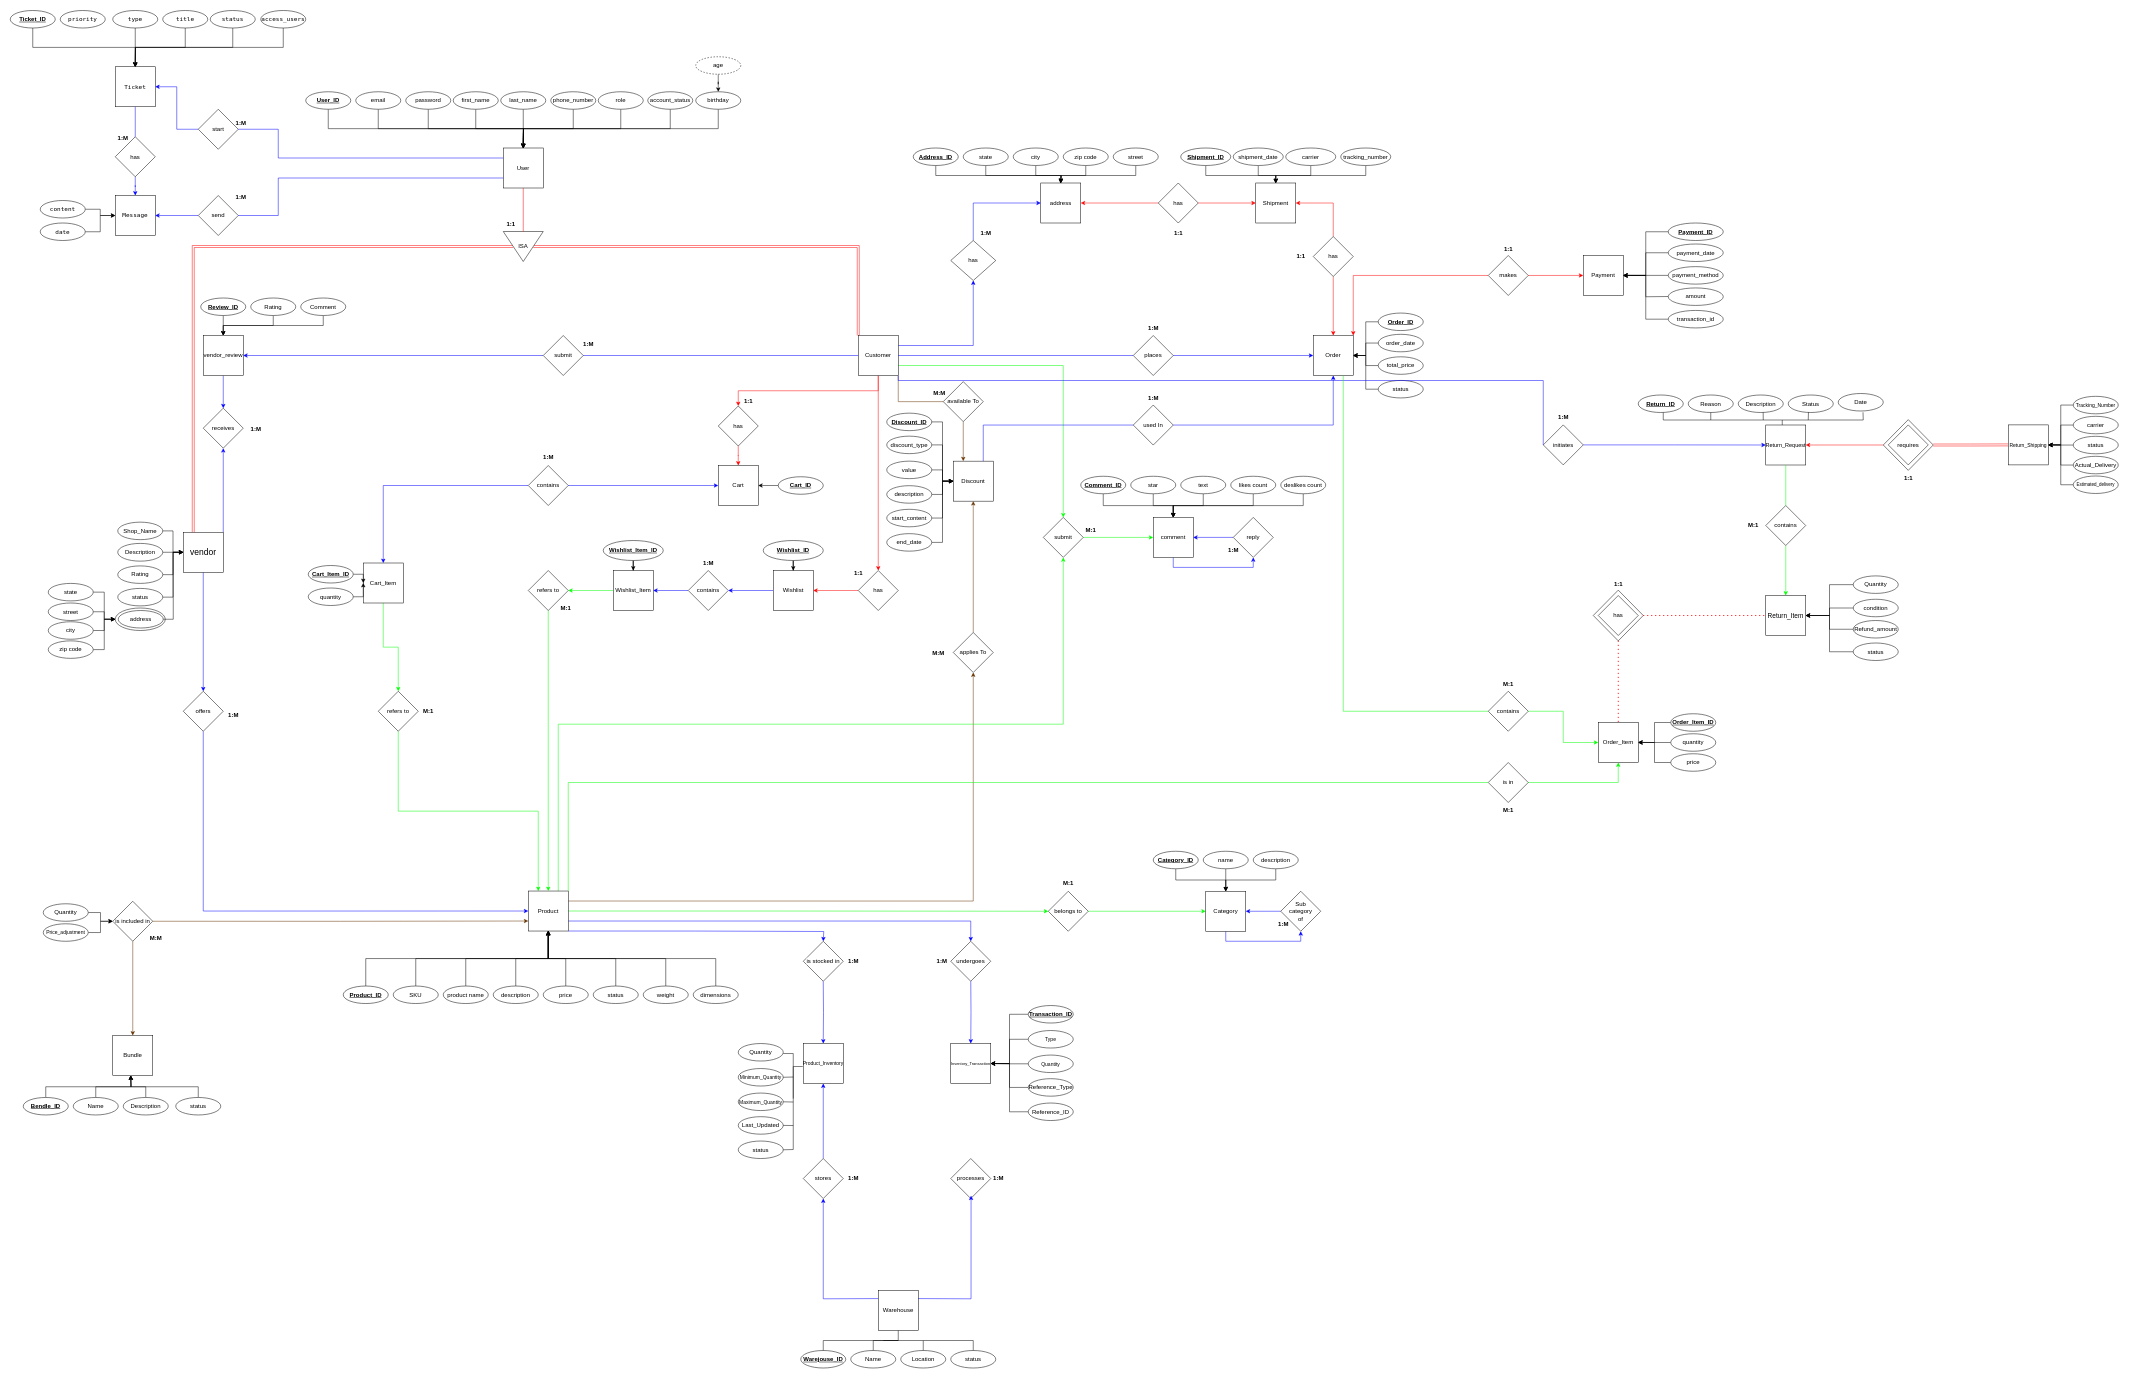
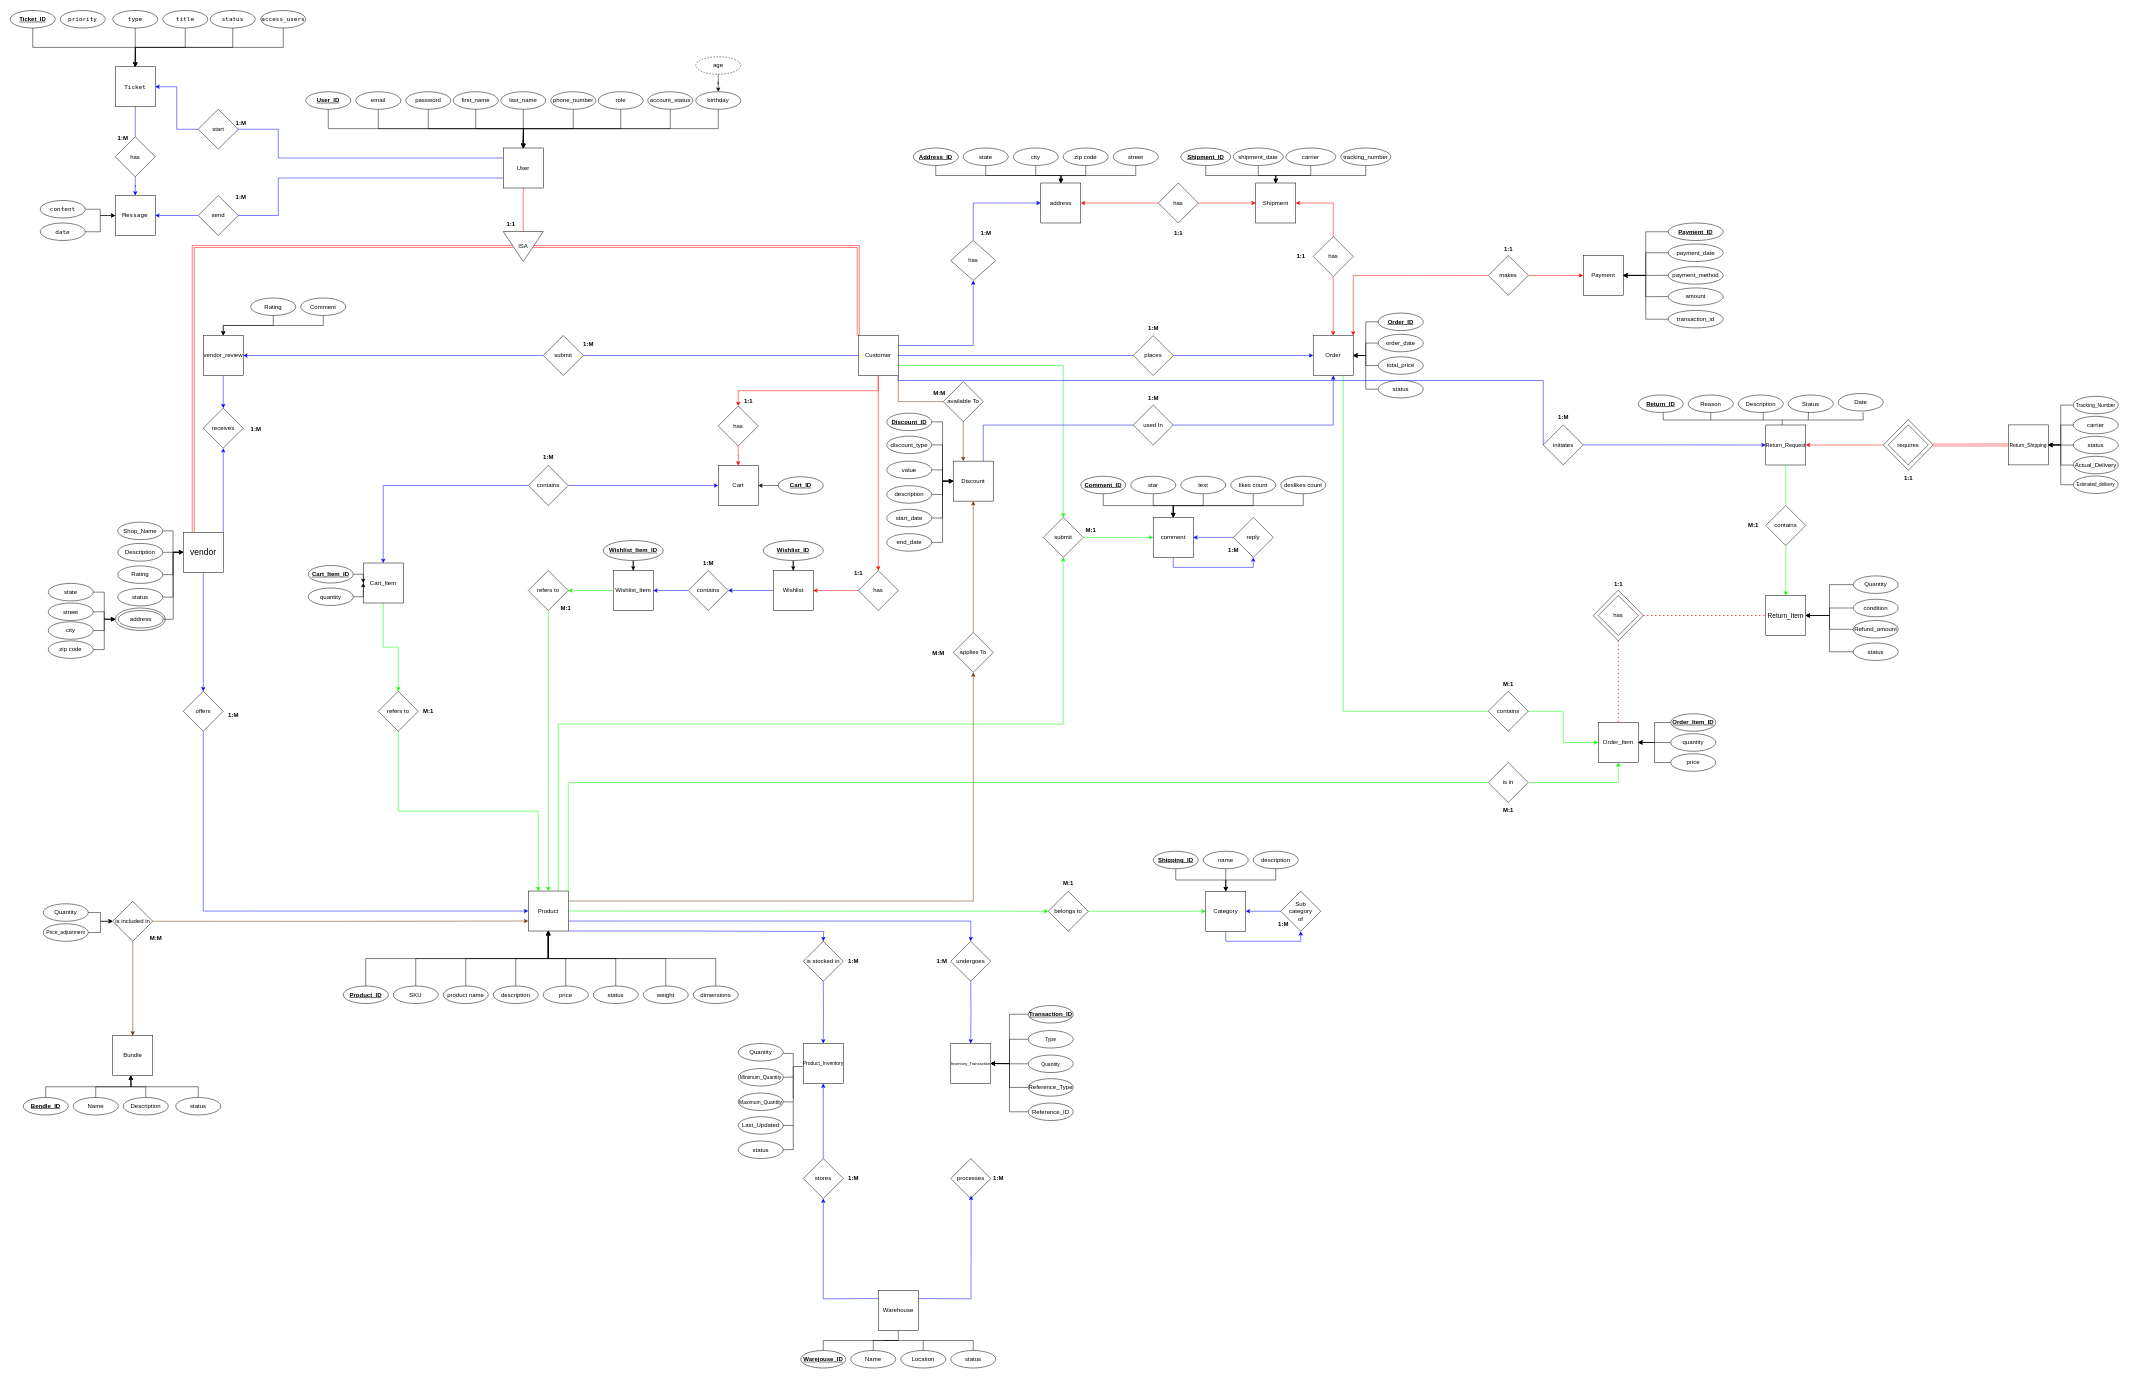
node "Review_ID": removed
edge "Review_ID" -> "vendor_review": removed
node "start_content": label "start_content" -> "start_date"
node "Category_ID": label "Category_ID" -> "Shipping_ID"
